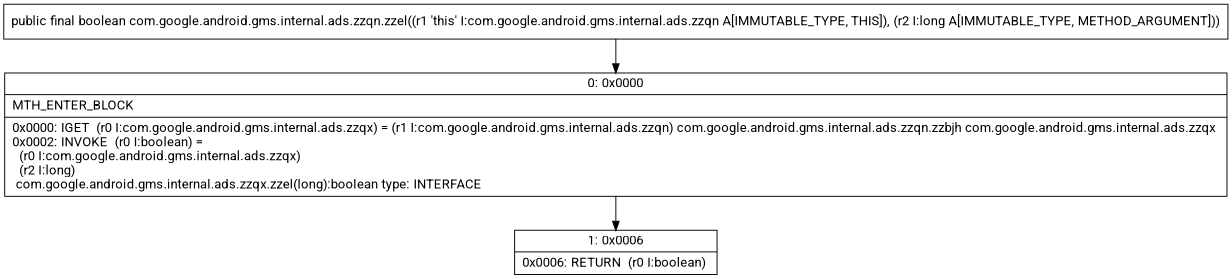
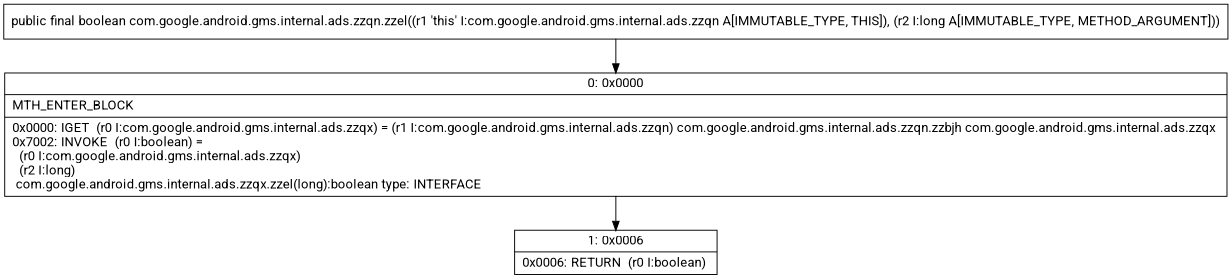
node "0: 0x0000": text "0x0002: INVOKE  (r0 I:boolean) =" -> "0x7002: INVOKE  (r0 I:boolean) ="
